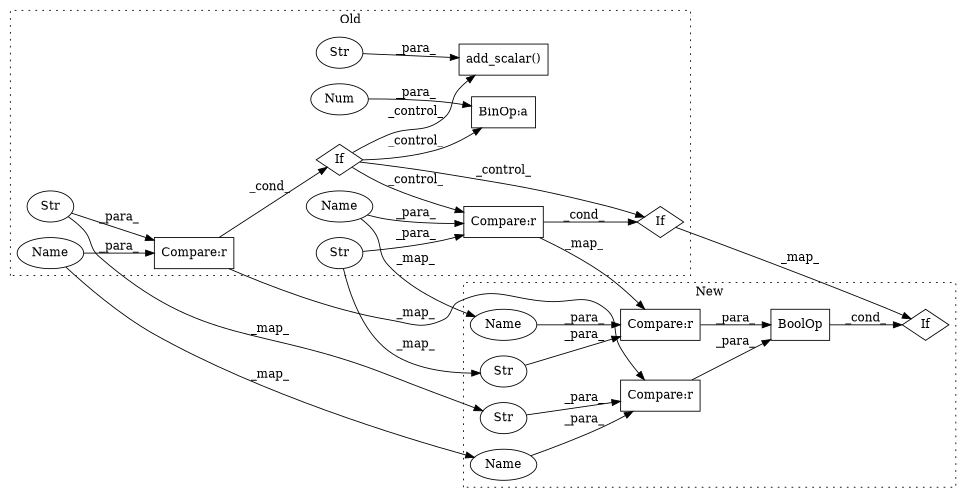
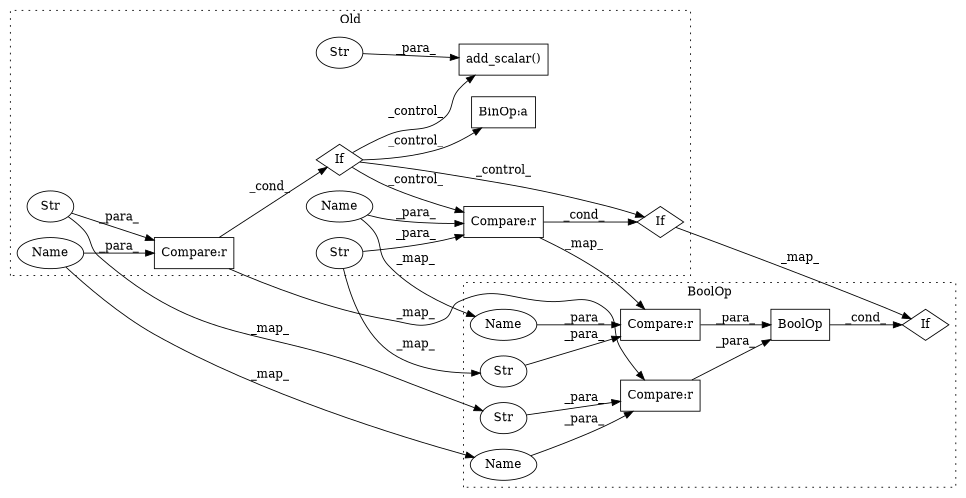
node "Num": removed
cluster "New": label "New" -> "BoolOp"
